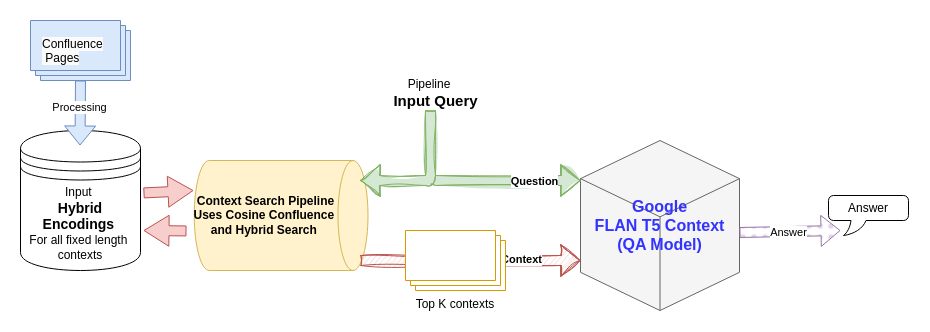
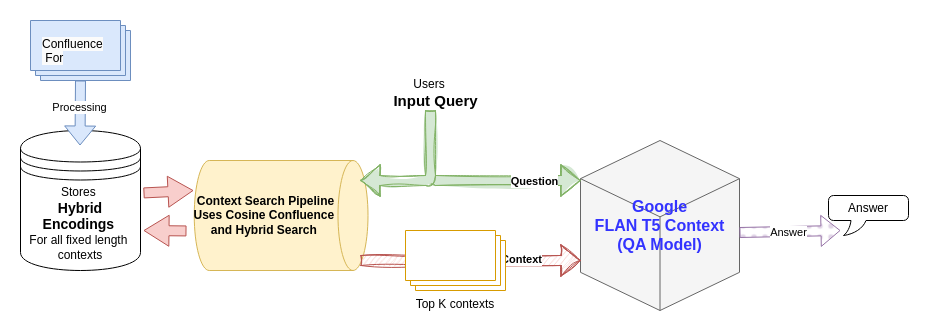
node "Confluence Pages": label "Confluence Pages" -> "Confluence For"
node "Pipeline": label "Pipeline" -> "Users"
node "Input Hybrid Encodings For all fixed length contexts": label "Input Hybrid Encodings For all fixed length contexts" -> "Stores Hybrid Encodings For all fixed length contexts"
